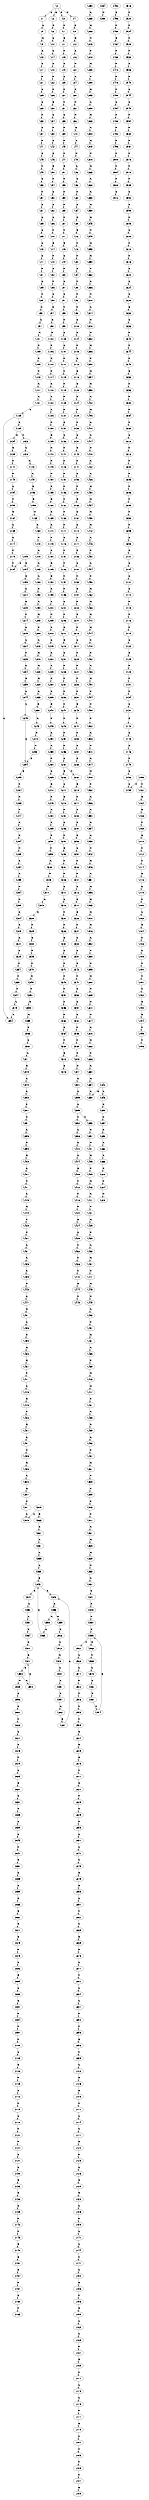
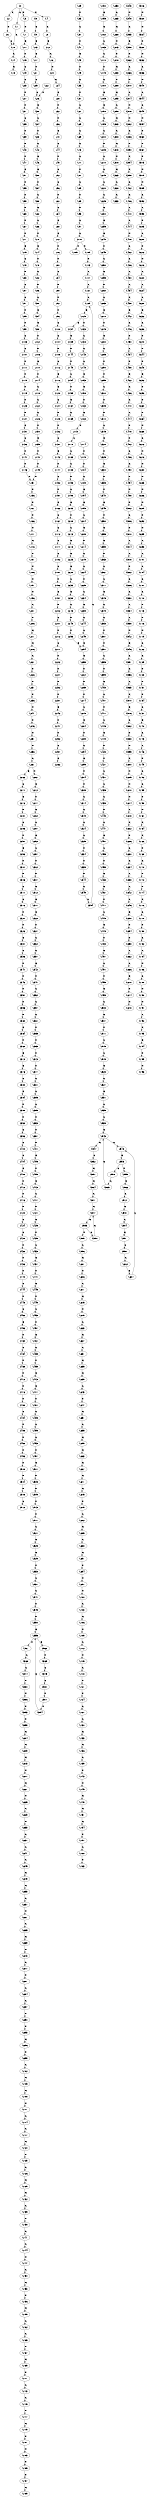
edge "S1" -> "S5": now "S1" -> "S10"
edge "S18" -> "S22": removed, label "T"
edge "S25" -> "S29": now "S25" -> "S26"
node "S338": removed
edge "S105" -> "S109": now "S101" -> "S109"
edge "S145" -> "S150": now "S145" -> "S151"
edge "S169" -> "S174": removed, label "C"
edge "S189" -> "S184": reversed
edge "S125" -> "S354": reversed
edge "S758" -> "S755": reversed
node "S380": added
edge "S642" -> "S638": reversed
edge "S389" -> "S392": now "S388" -> "S392"
edge "S448" -> "S452": added, label "C"
edge "S519" -> "S515": reversed
